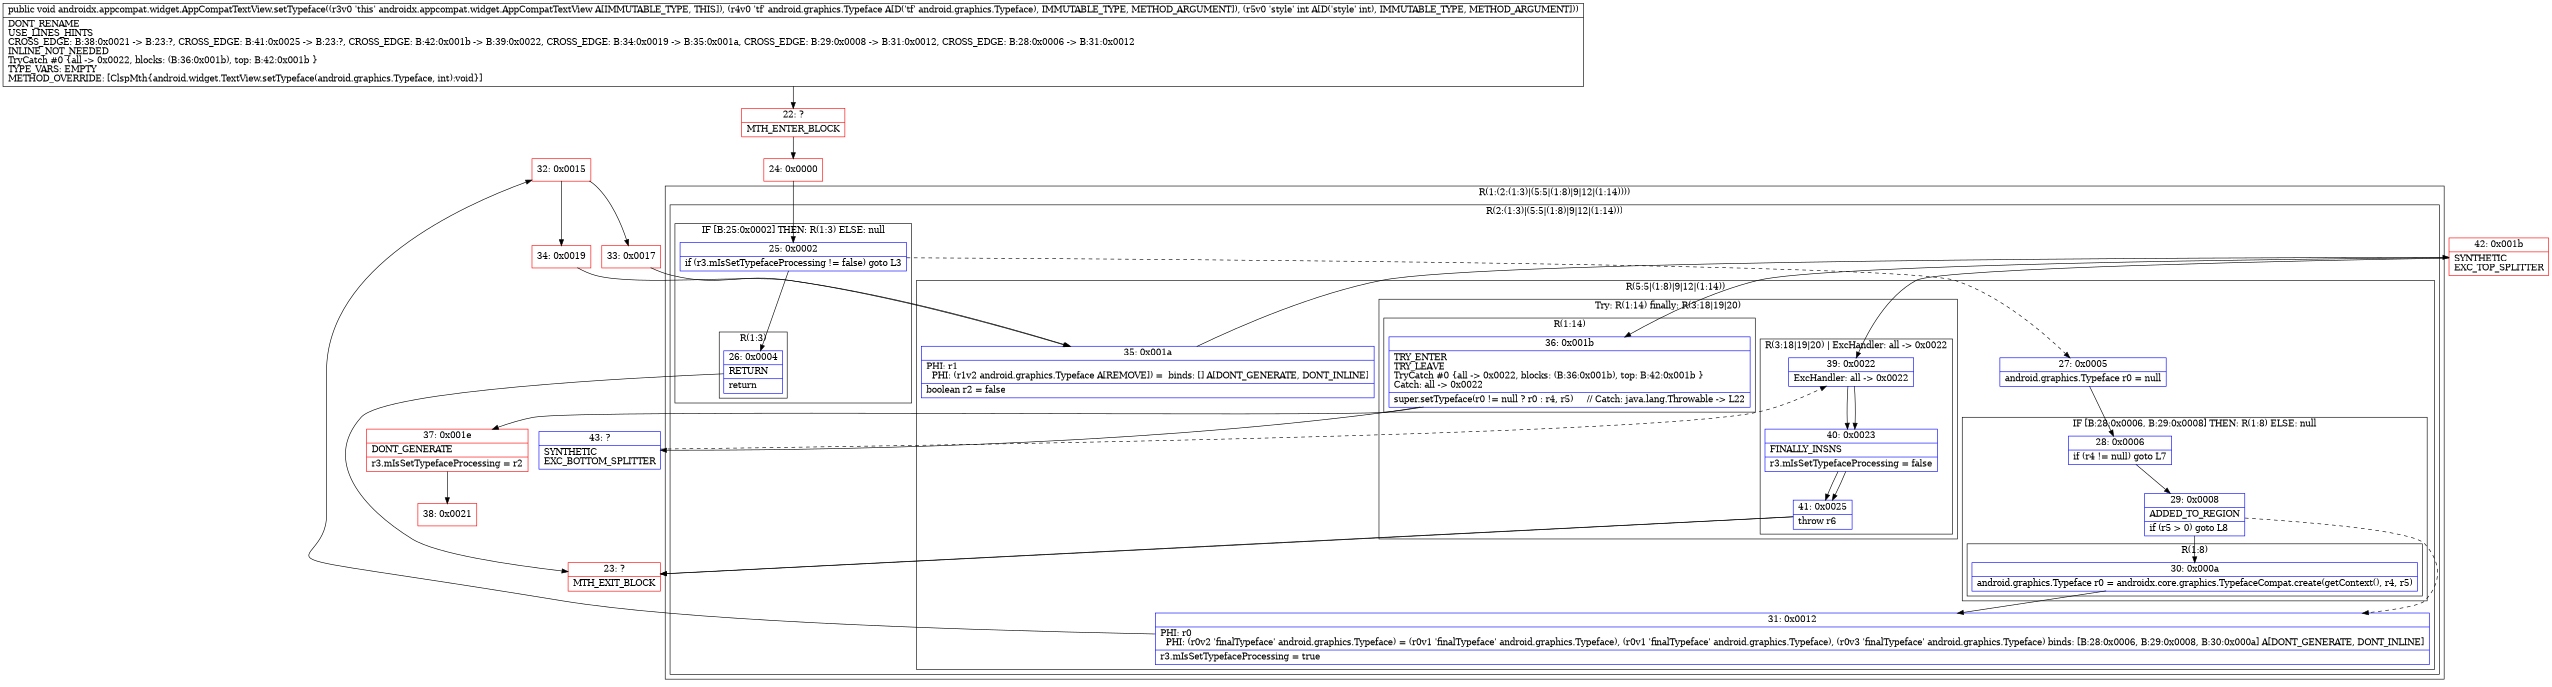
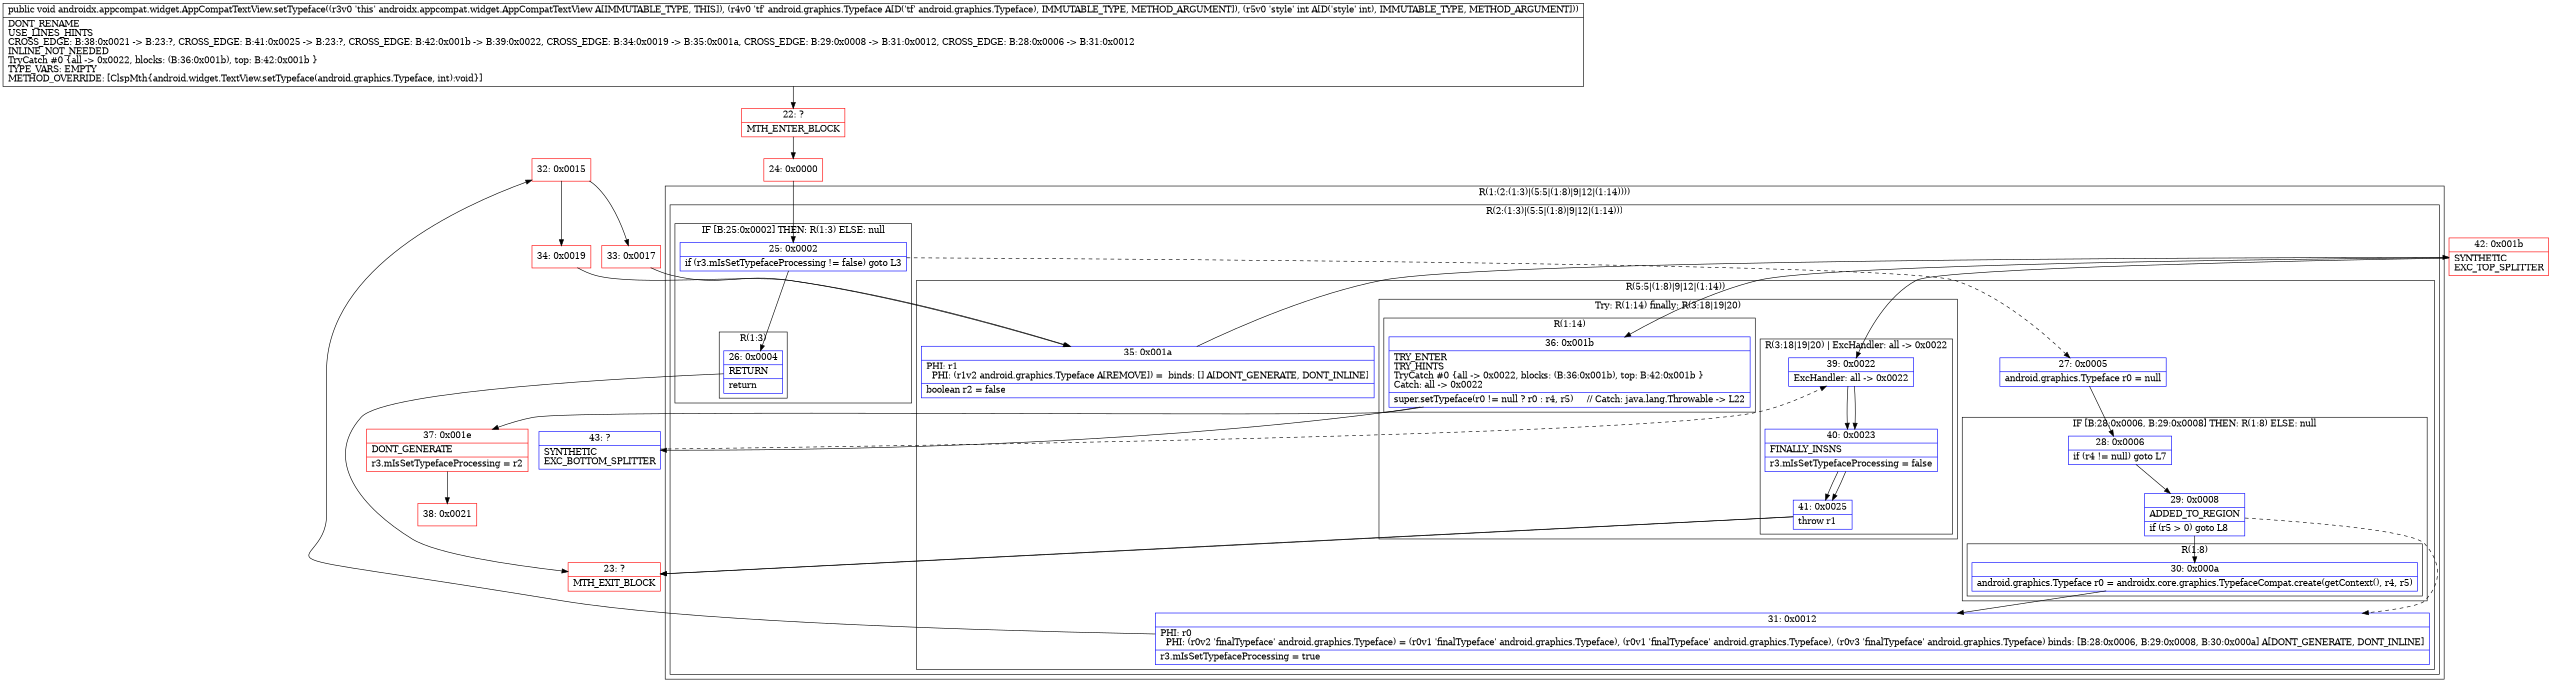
node "36: 0x001b": text "TRY_LEAVE" -> "TRY_HINTS"
node "41: 0x0025": text "throw r6" -> "throw r1"
